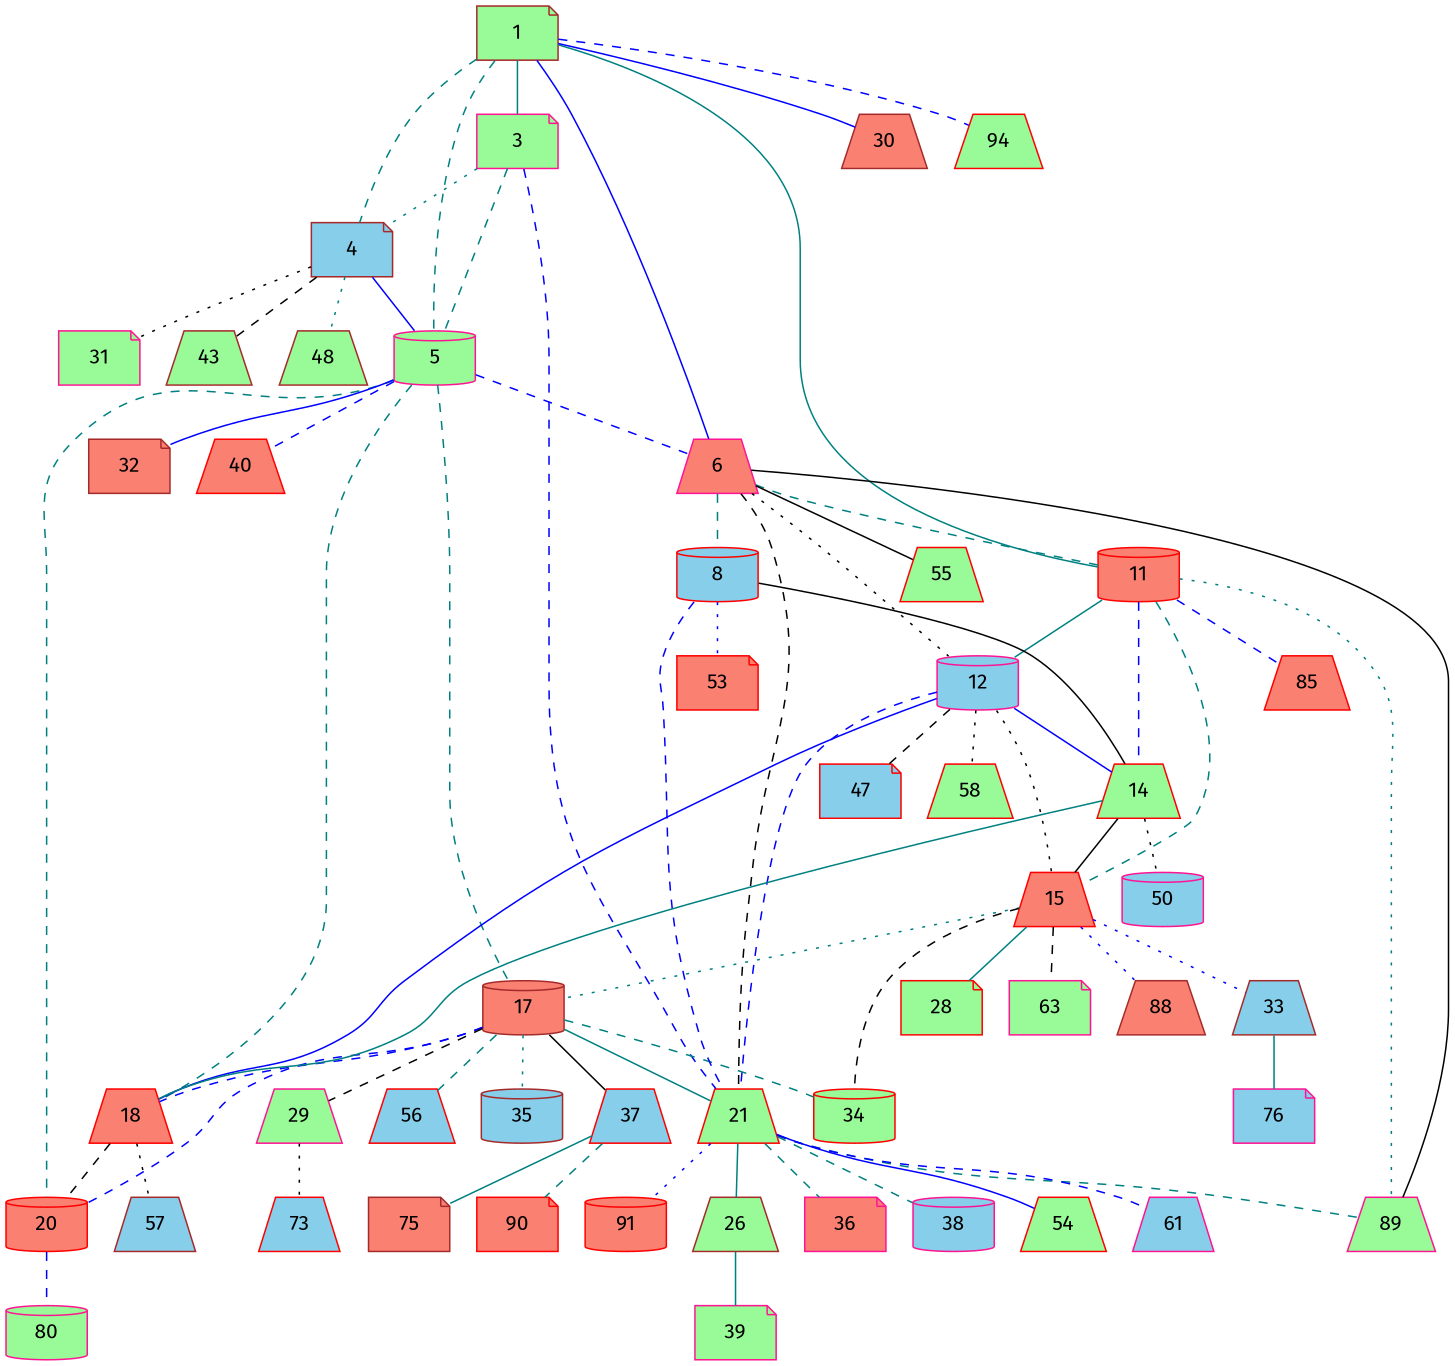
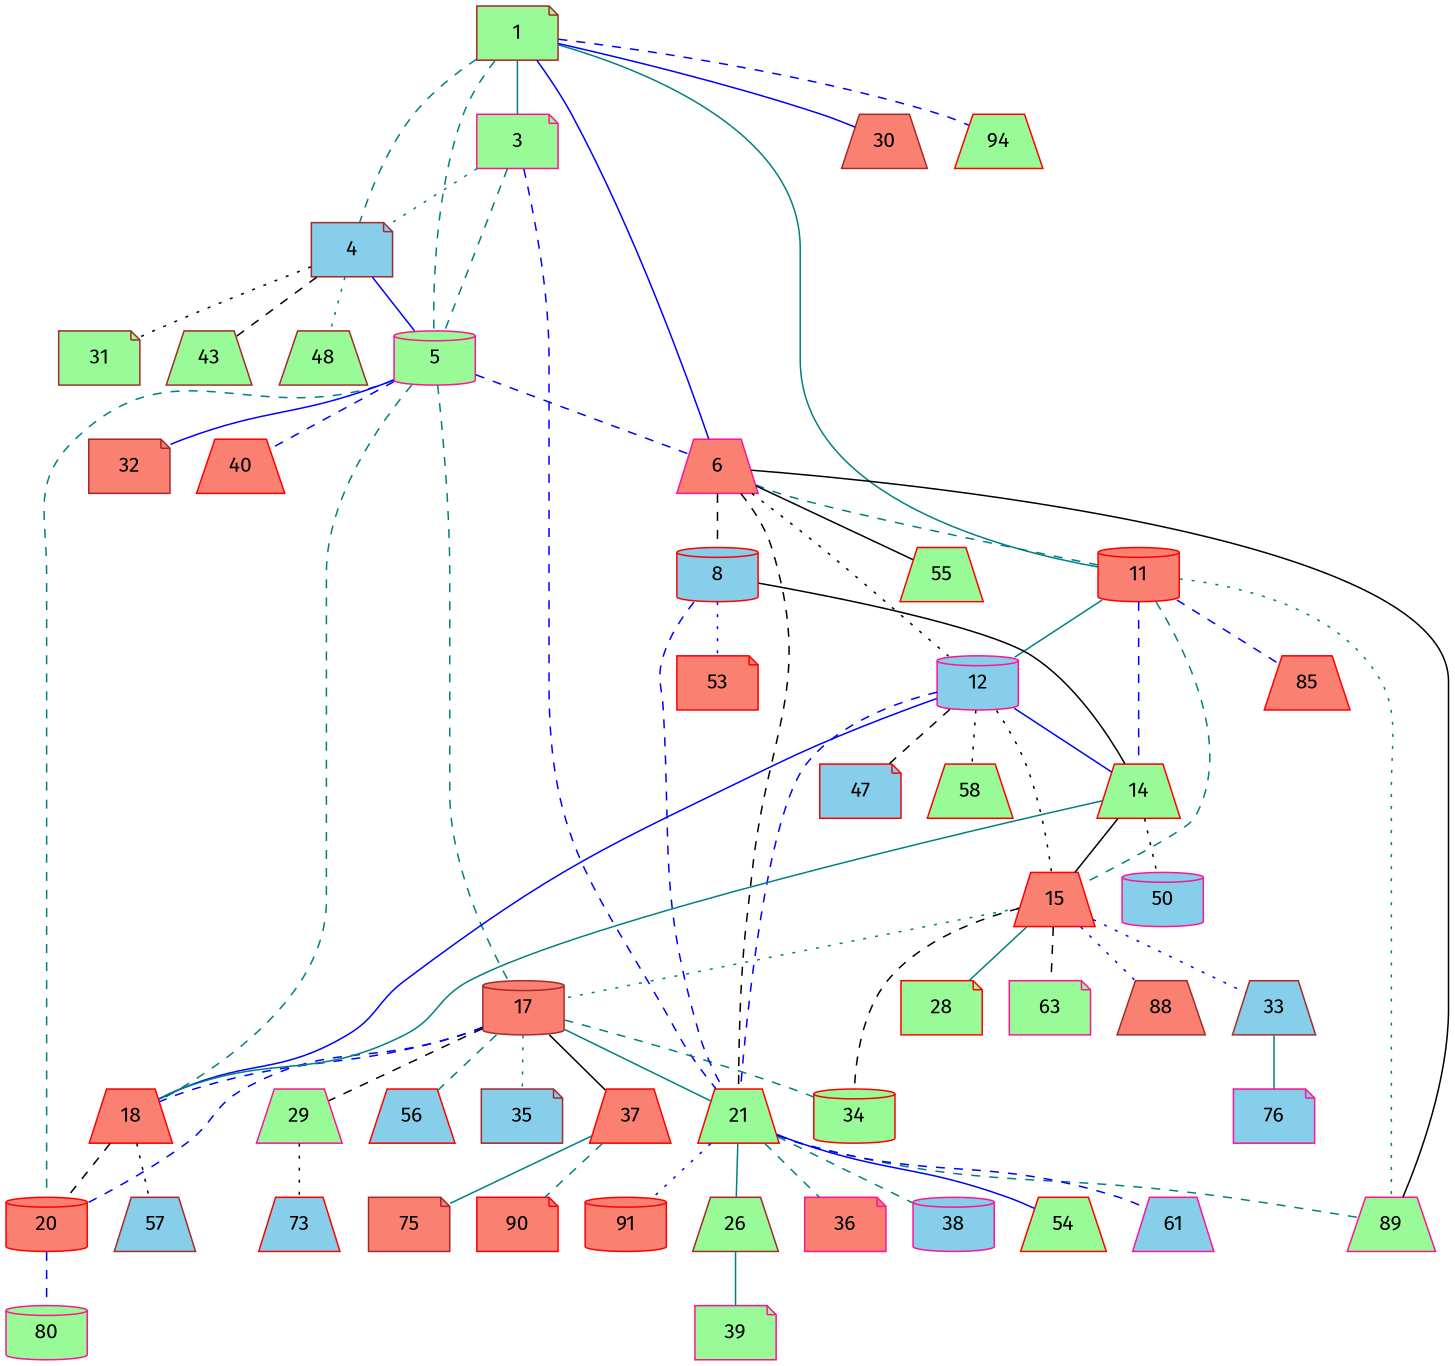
node "31": color deeppink -> brown
edge "6" -- "8": color teal -> black
node "35": shape cylinder -> note
node "37": fillcolor skyblue -> salmon
